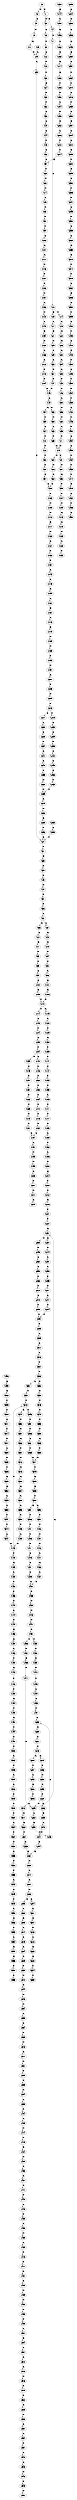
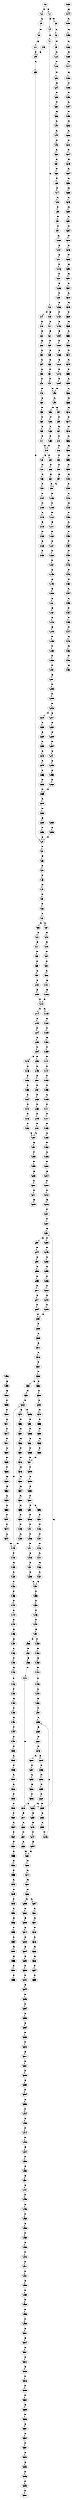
edge "S214" -> "S57": now "S214" -> "S219"
